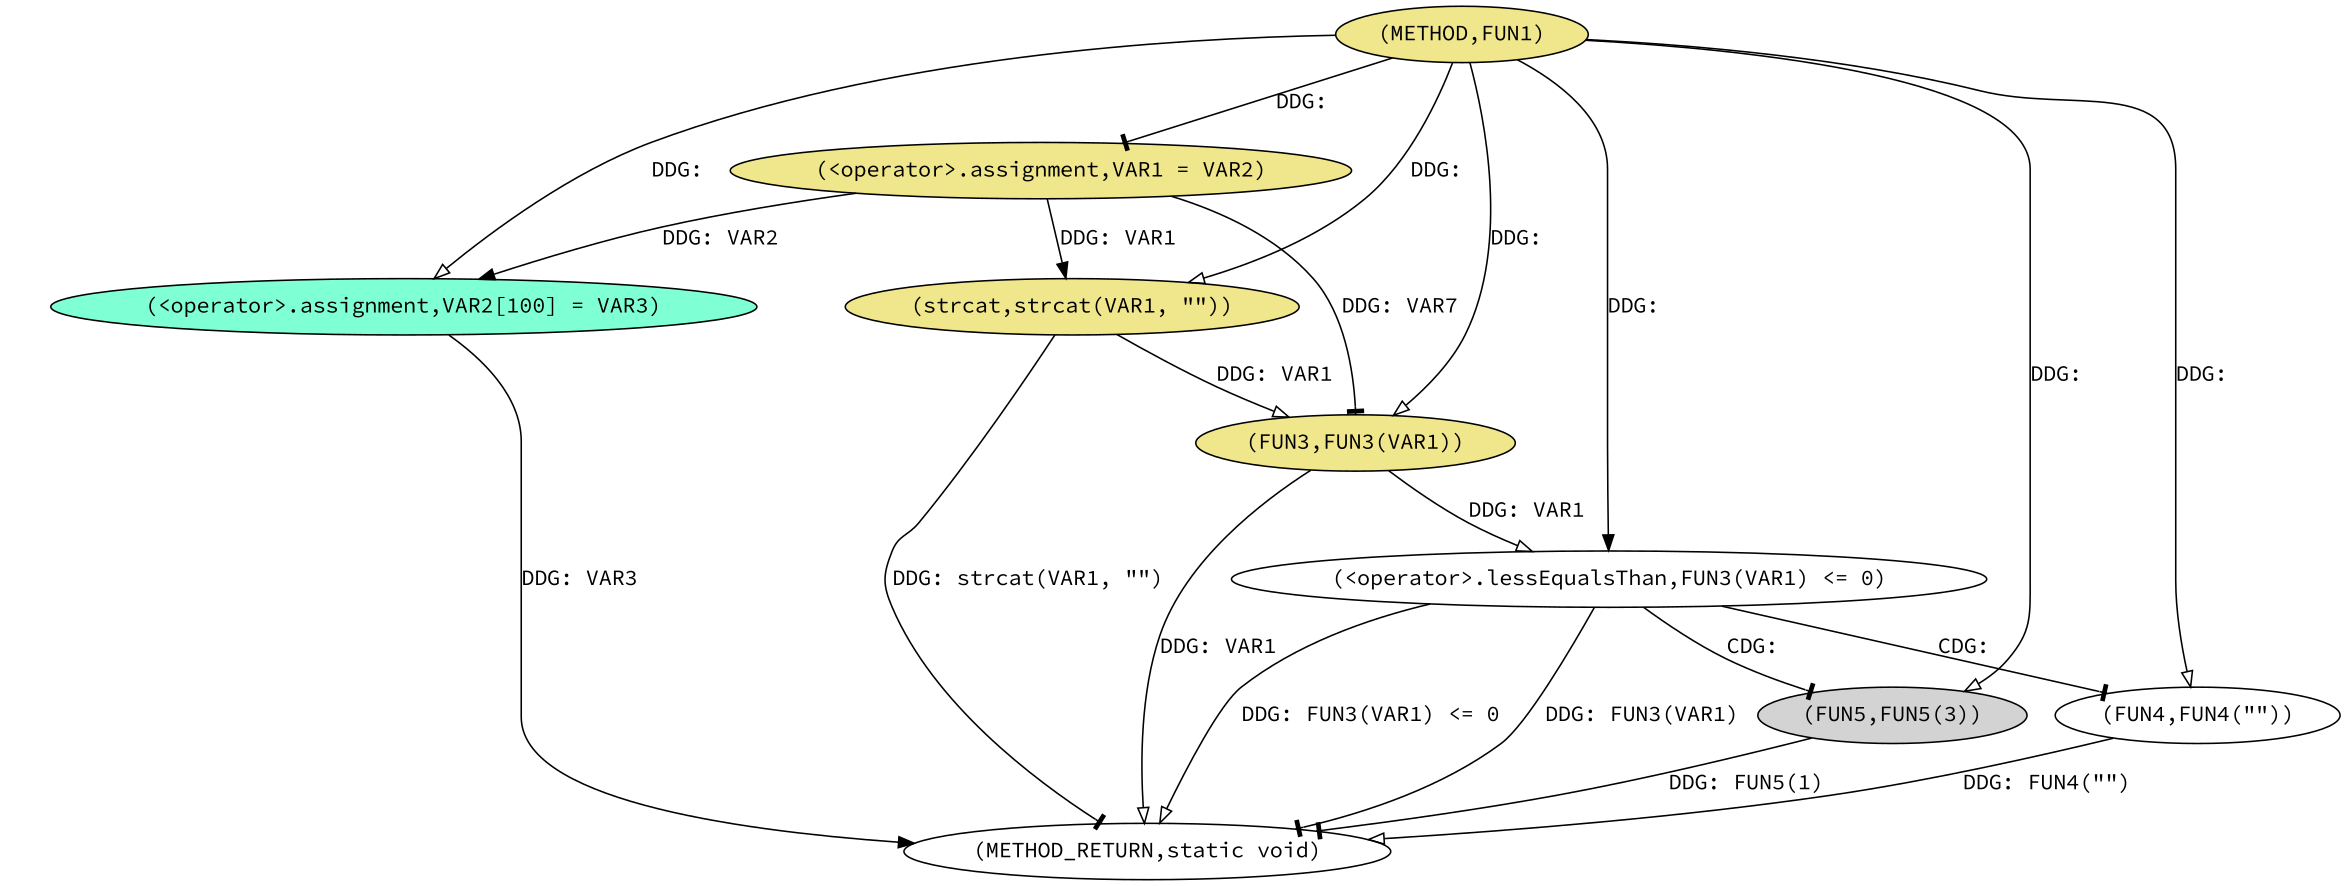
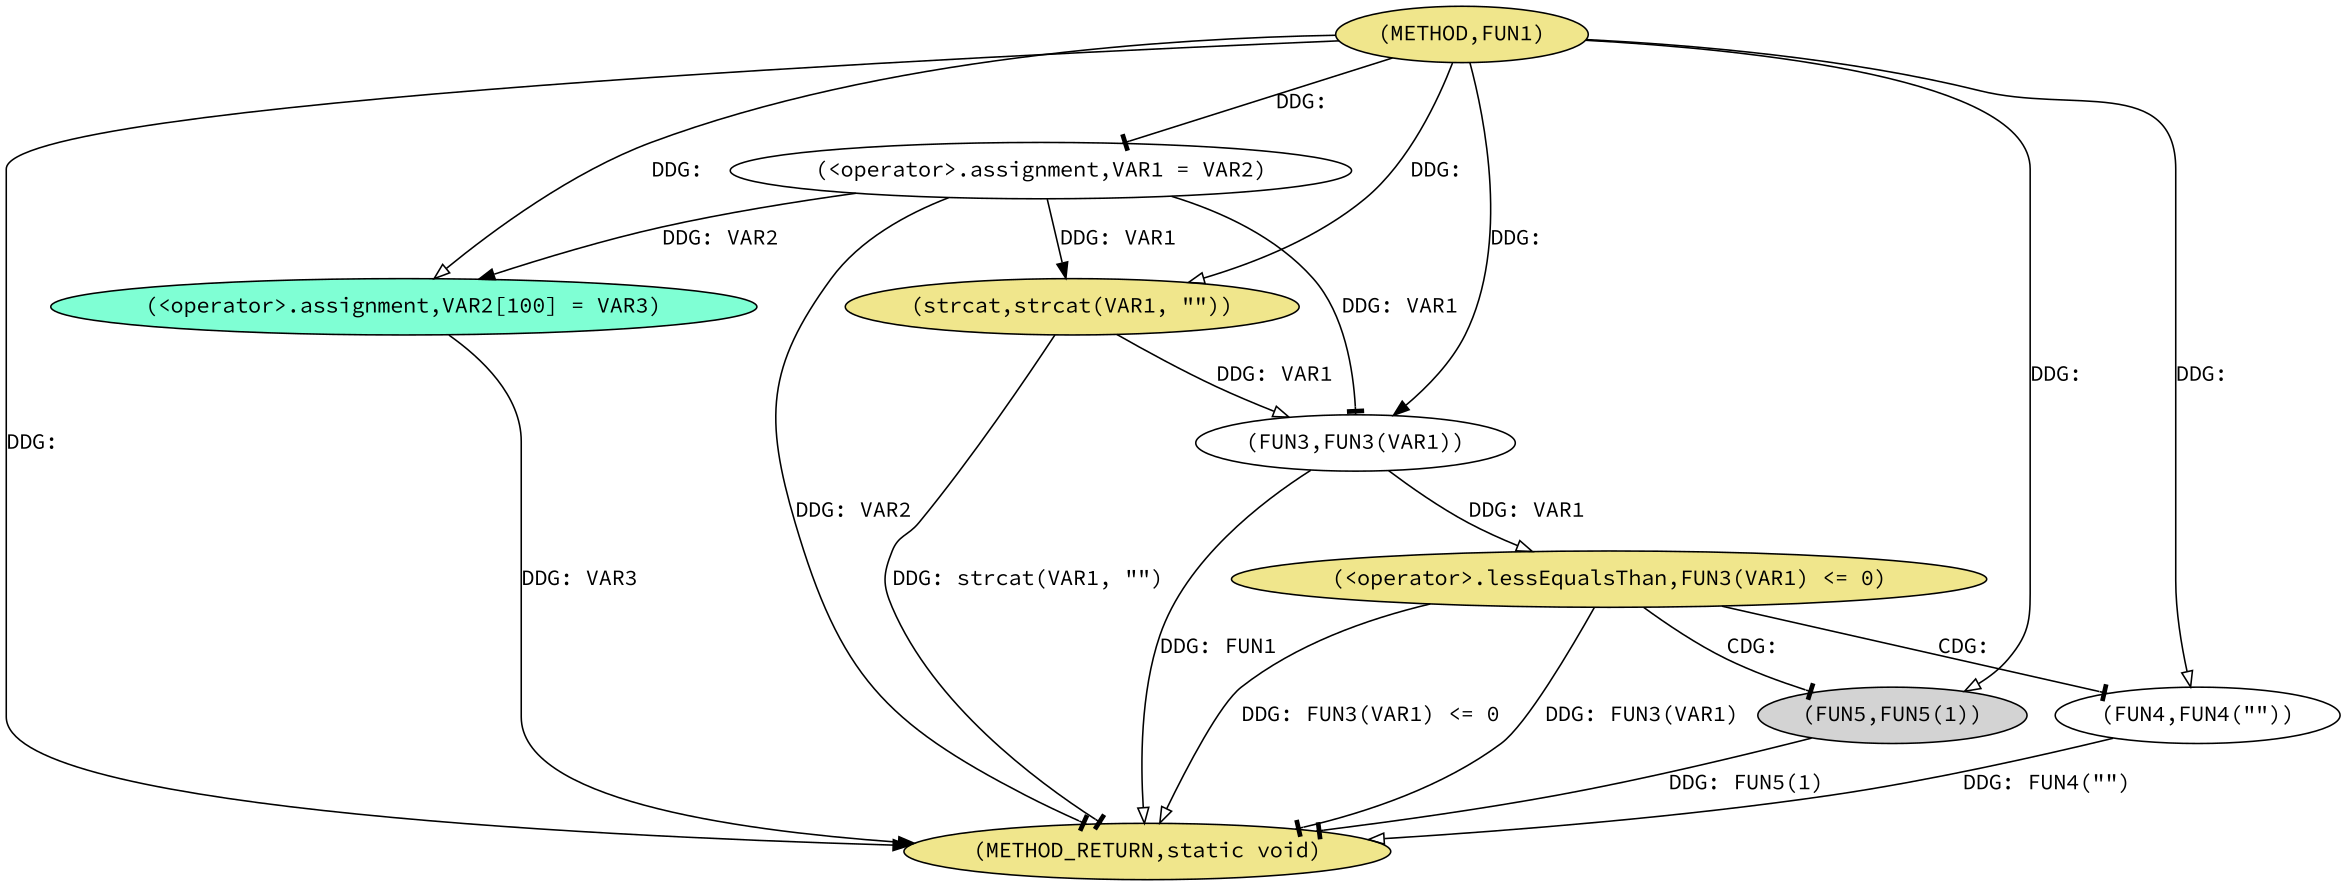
node "(<operator>.assignment,VAR1 = VAR2)": fillcolor khaki -> white
edge "(METHOD,FUN1)" -> "(FUN3,FUN3(VAR1))": arrowhead onormal -> normal
edge "(METHOD,FUN1)" -> "(<operator>.lessEqualsThan,FUN3(VAR1) <= 0)": now "(METHOD,FUN1)" -> "(METHOD_RETURN,static void)"
edge "(<operator>.assignment,VAR1 = VAR2)" -> "(FUN3,FUN3(VAR1))": label "DDG: VAR7" -> "DDG: VAR1"
node "(FUN3,FUN3(VAR1))": fillcolor khaki -> white
edge "(<operator>.assignment,VAR1 = VAR2)" -> "(METHOD_RETURN,static void)": added, label "DDG: VAR2"
node "(<operator>.lessEqualsThan,FUN3(VAR1) <= 0)": fillcolor white -> khaki
edge "(FUN3,FUN3(VAR1))" -> "(METHOD_RETURN,static void)": label "DDG: VAR1" -> "DDG: FUN1"
node "(FUN5,FUN5(3))": label "(FUN5,FUN5(3))" -> "(FUN5,FUN5(1))"
node "(METHOD_RETURN,static void)": fillcolor white -> khaki
